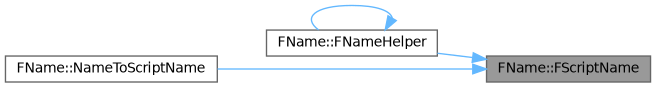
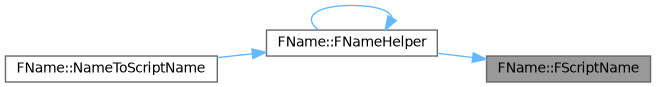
edge "FName::NameToScriptName" -> "FName::FScriptName": now "FName::NameToScriptName" -> "FName::FNameHelper"
